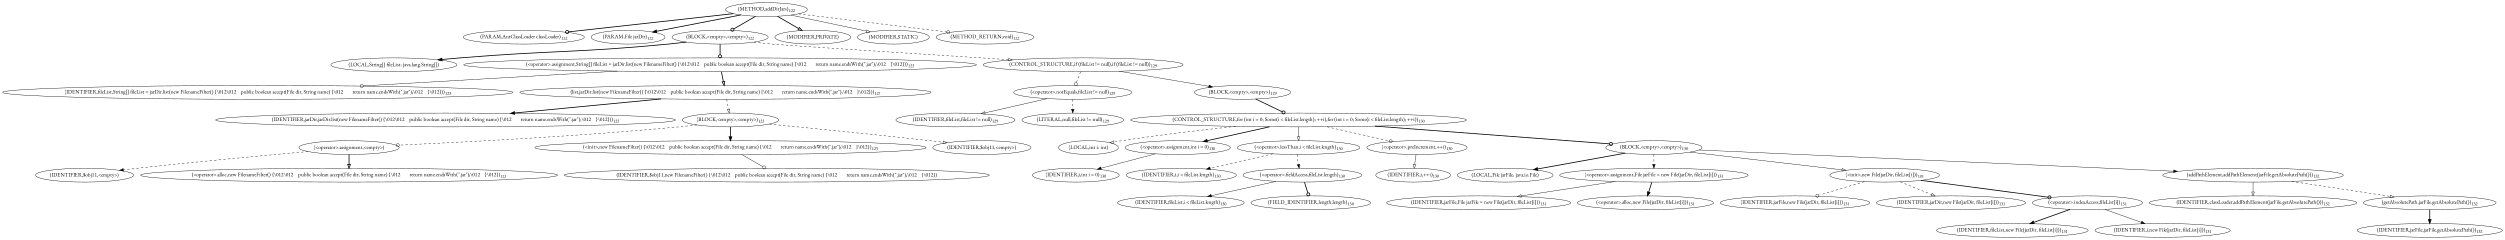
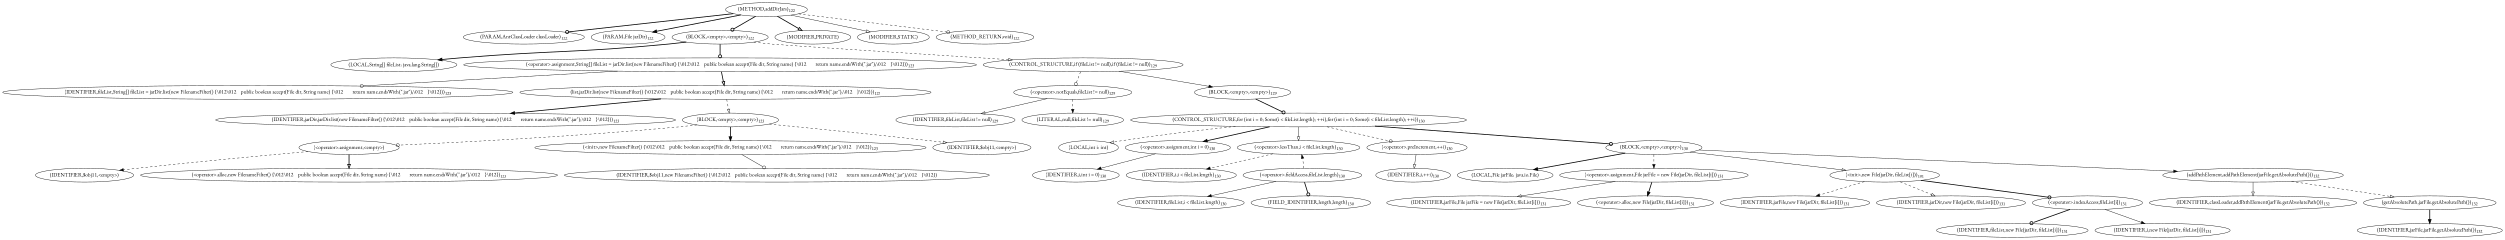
edge "(<operator>.lessThan,i < fileList.length)" -> "(<operator>.fieldAccess,fileList.length)": reversed
edge "(<init>,new File(jarDir, fileList[i]))" -> "(IDENTIFIER,jarFile,new File(jarDir, fileList[i]))": arrowhead odot -> normal
edge "(<operator>.indexAccess,fileList[i])" -> "(IDENTIFIER,fileList,new File(jarDir, fileList[i]))": arrowhead normal -> odot
